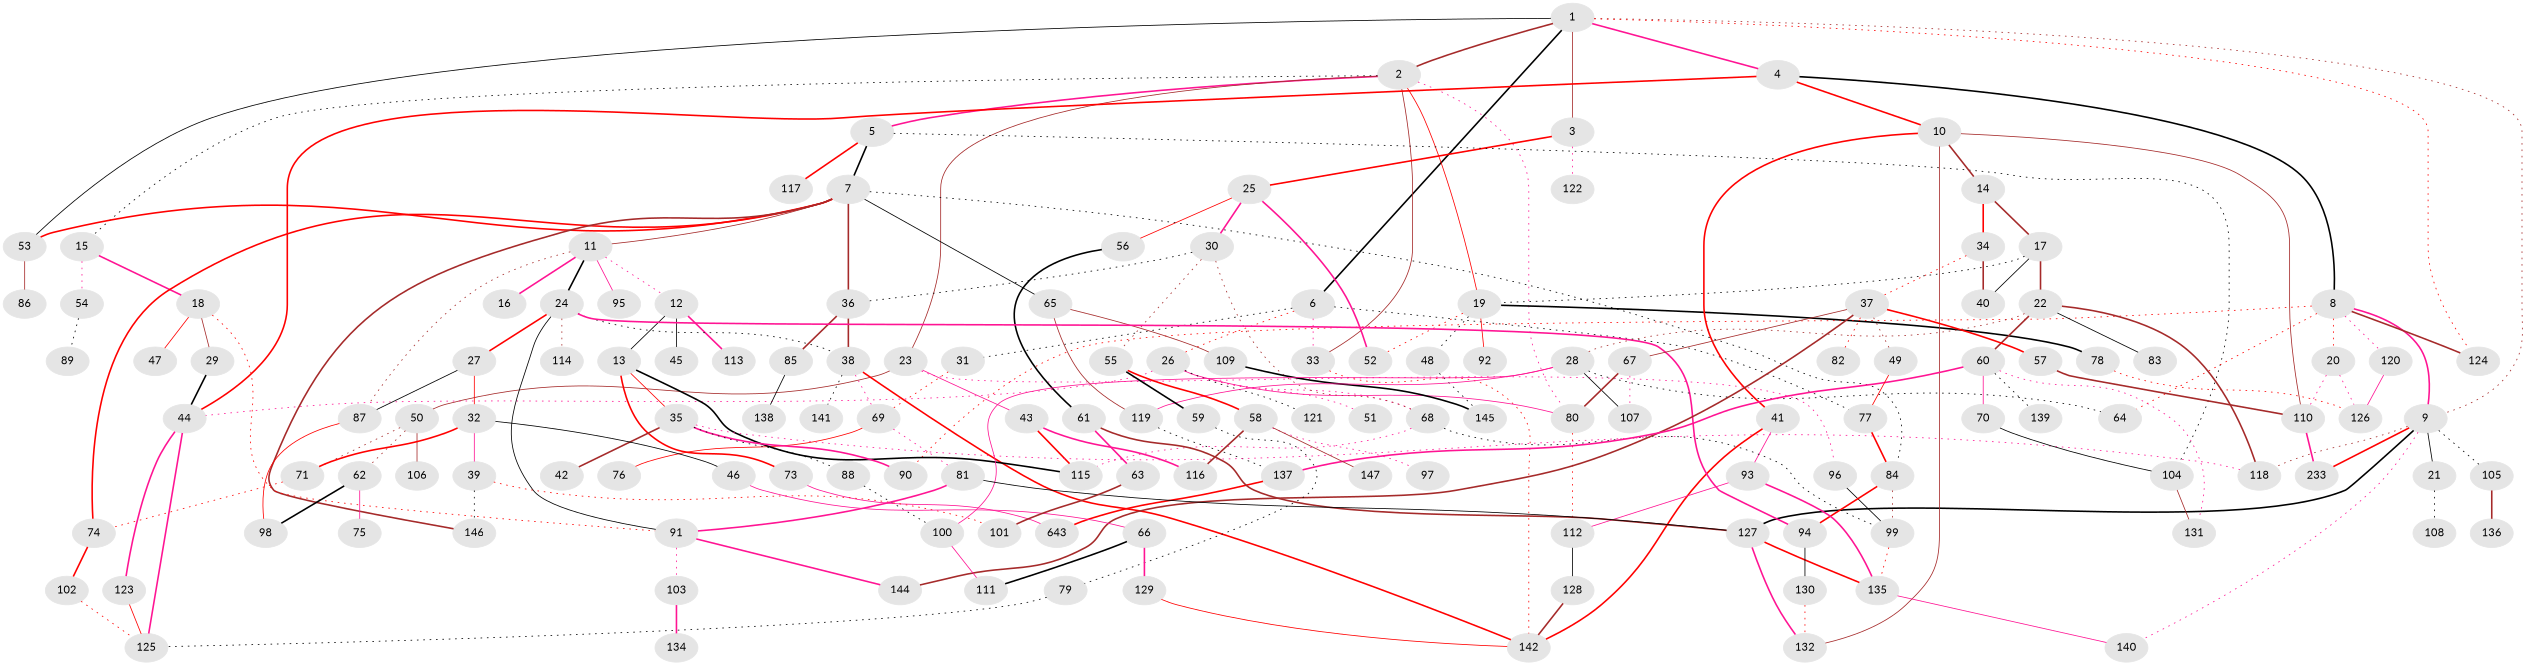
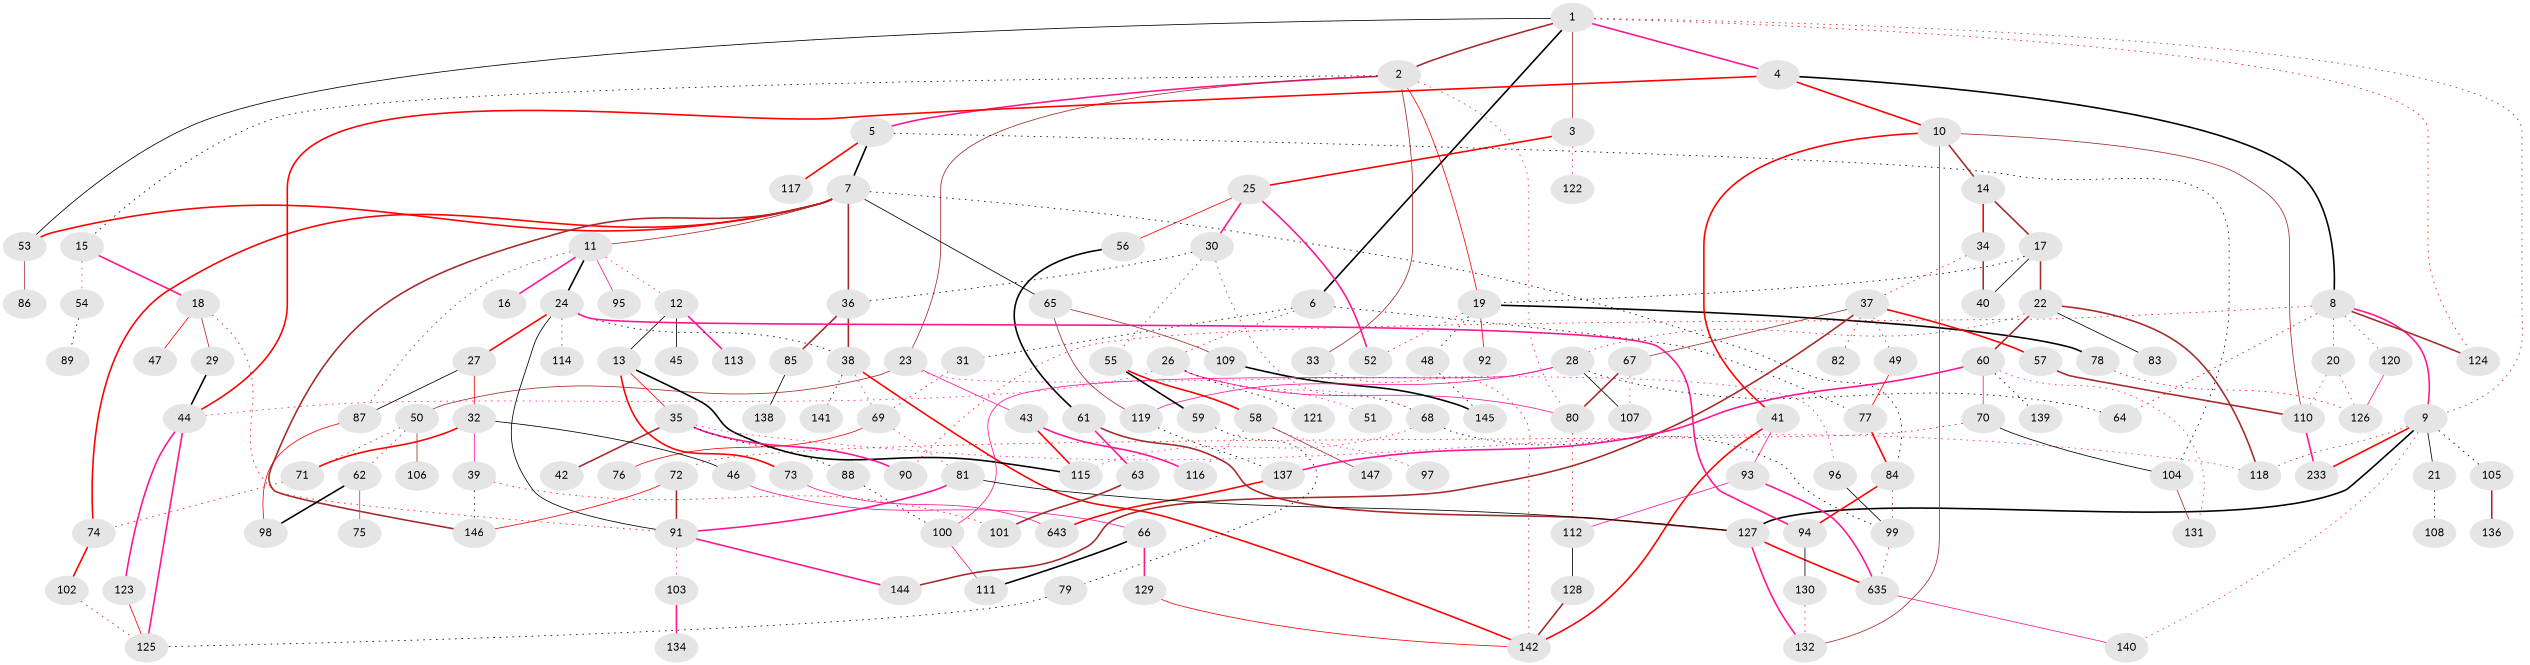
edge "6" -- "33": removed
edge "58" -- "116": style bold -> dotted
node "72": added
node "135": label "135" -> "635"
